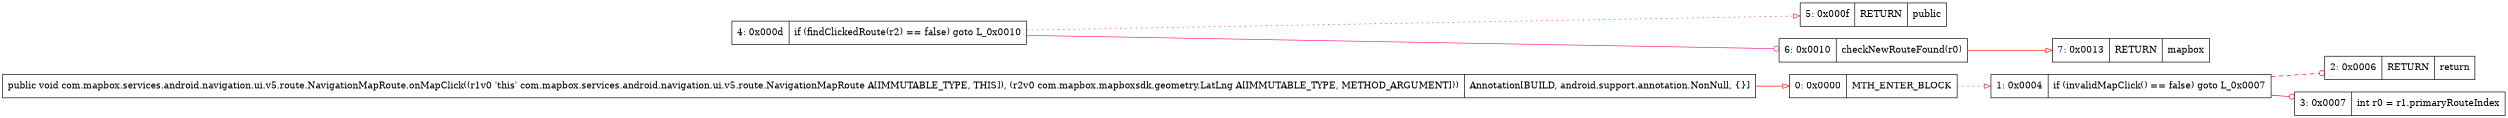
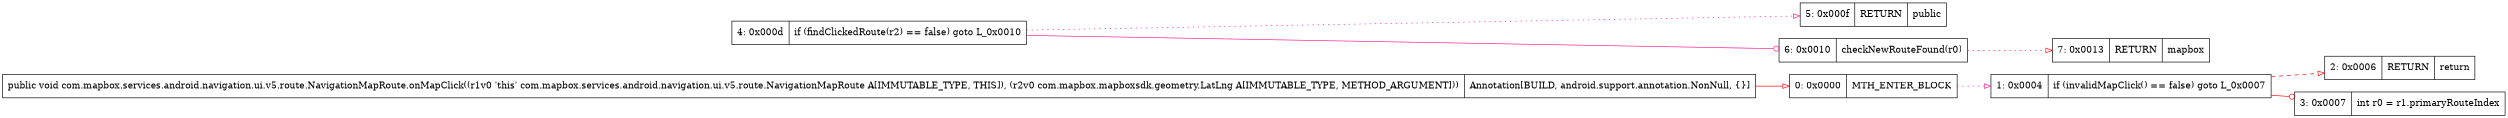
edge "6: 0x0010" -> "7: 0x0013": style solid -> dotted
edge "1: 0x0004" -> "2: 0x0006": arrowhead odot -> onormal
